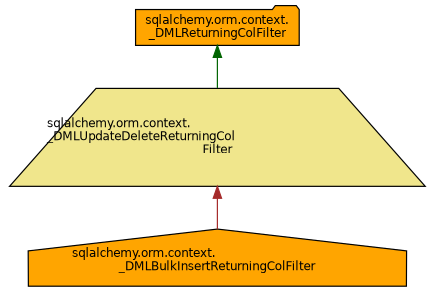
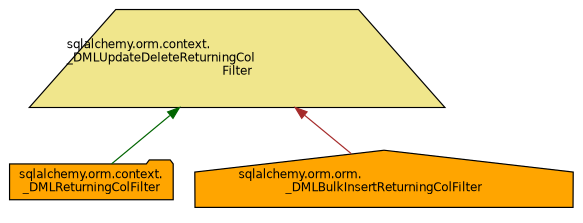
edge "sqlalchemy.orm.context. _DMLUpdateDeleteReturningCol Filter" -> "sqlalchemy.orm.context. _DMLReturningColFilter": reversed
node "sqlalchemy.orm.context. _DMLBulkInsertReturningColFilter": label "sqlalchemy.orm.context. _DMLBulkInsertReturningColFilter" -> "sqlalchemy.orm.orm. _DMLBulkInsertReturningColFilter"
